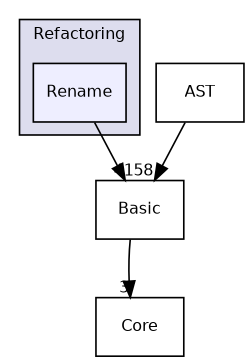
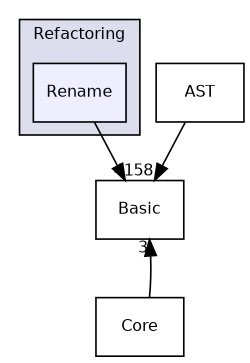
edge "Basic" -> "Core": reversed
